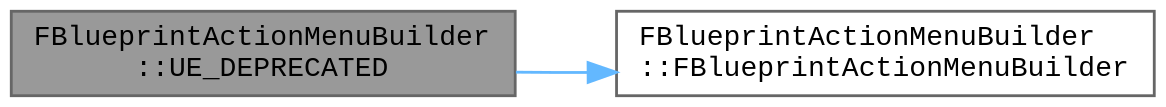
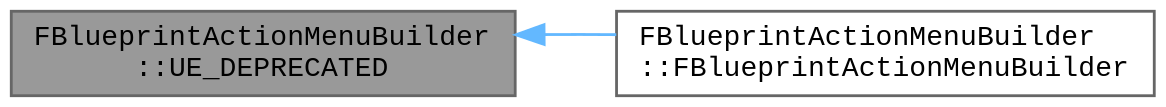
edge "FBlueprintActionMenuBuilder ::UE_DEPRECATED" -> "FBlueprintActionMenuBuilder ::FBlueprintActionMenuBuilder": reversed
